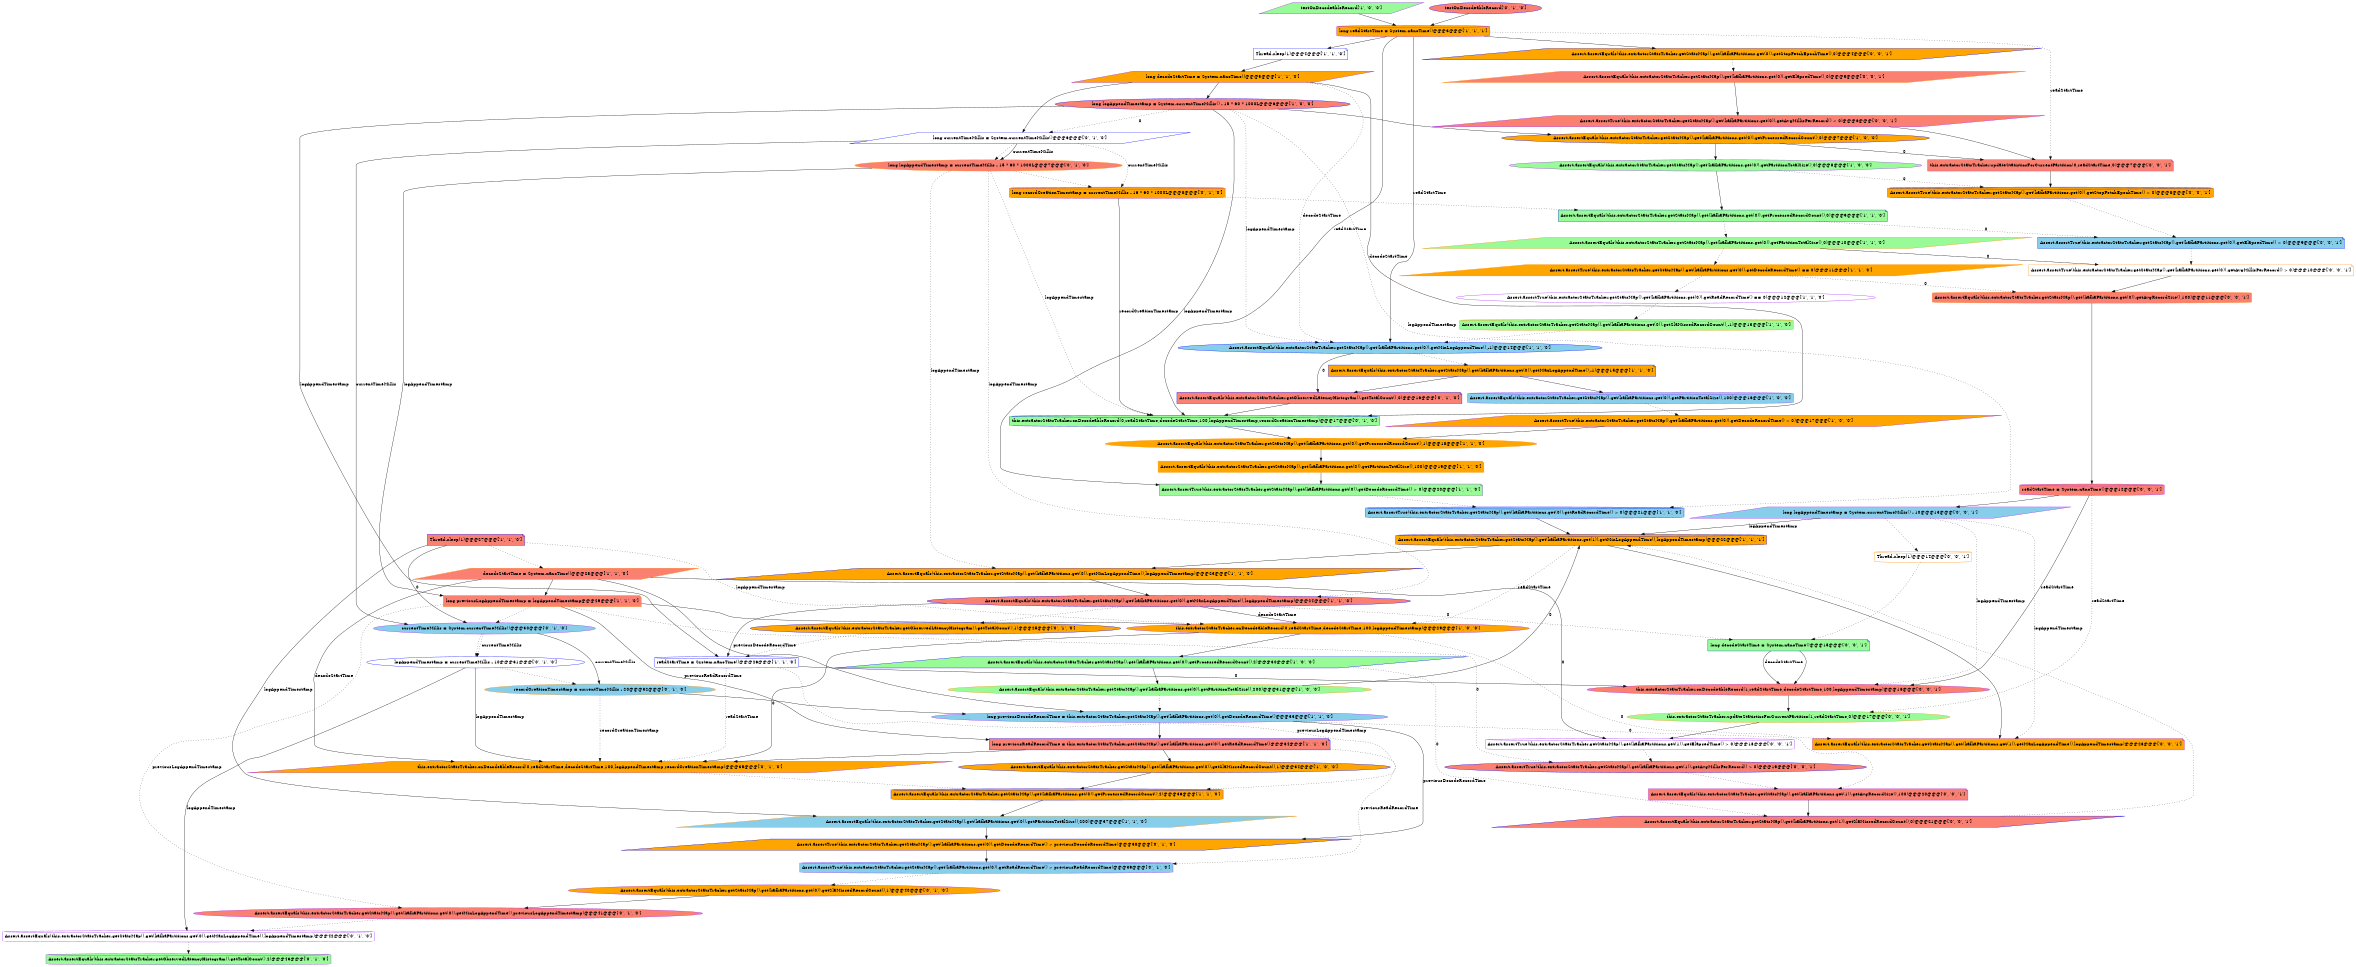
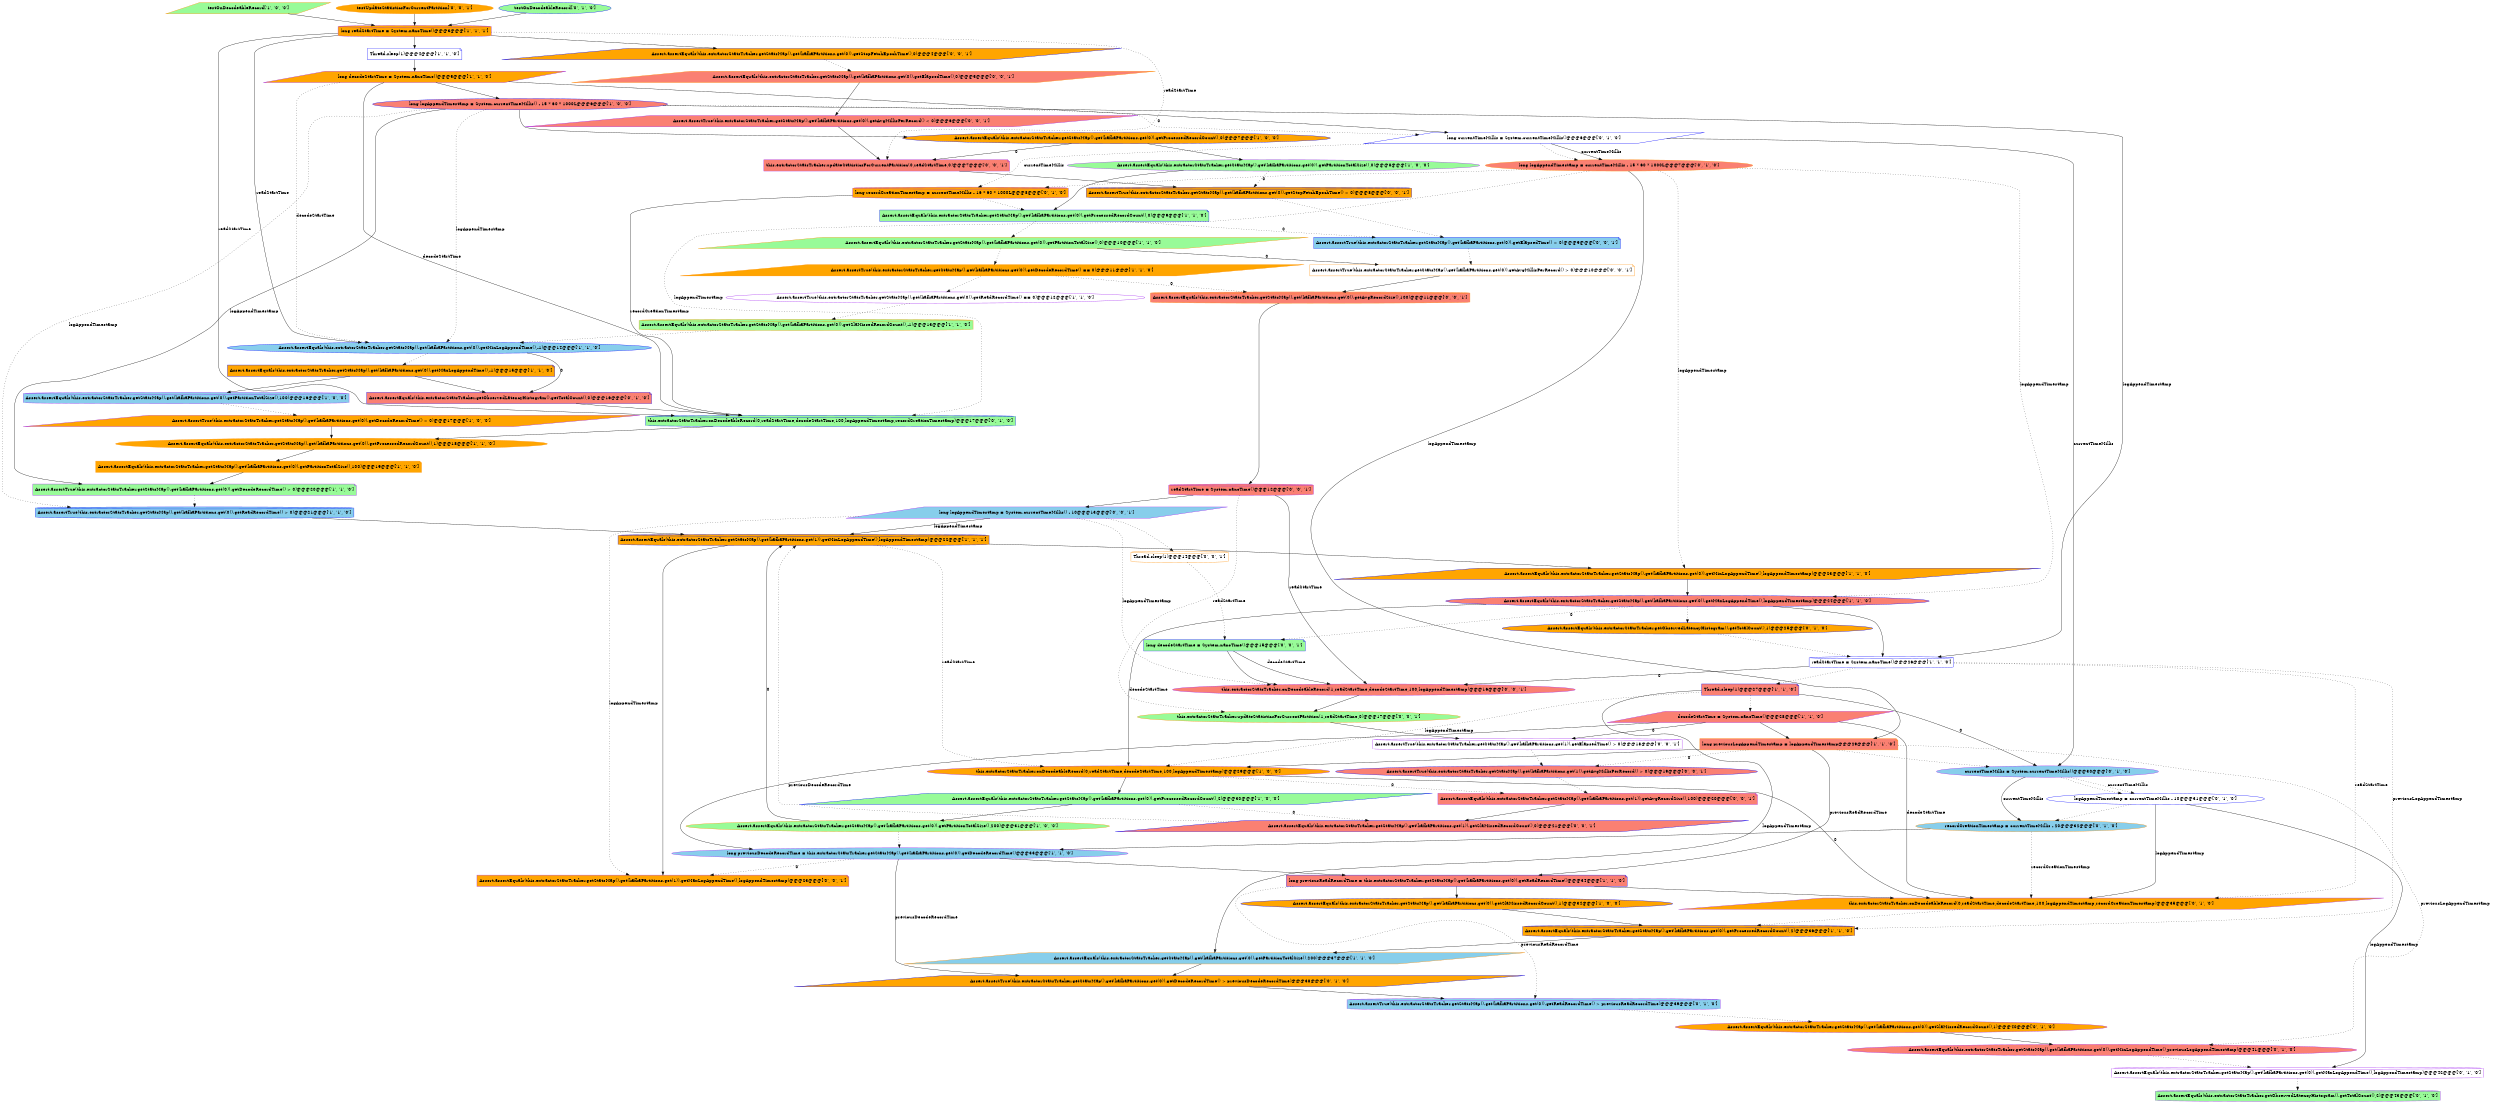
node "testUpdateStatisticsForCurrentPartition['0', '0', '1']": added
node "testOnDecodeableRecord['1', '0', '0']": color purple -> darkorange
node "testOnDecodeableRecord['0', '1', '0']": fillcolor salmon -> palegreen
node "decodeStartTime = System.nanoTime()@@@28@@@['1', '1', '0']": color darkorange -> purple
edge "readStartTime = System.nanoTime()@@@26@@@['1', '1', '0']" -> "Thread.sleep(1)@@@27@@@['1', '1', '0']": added
